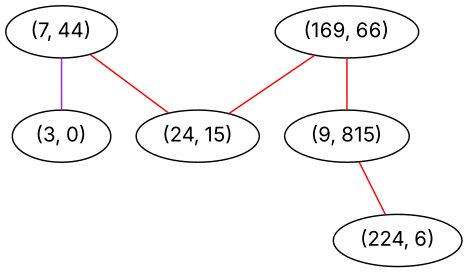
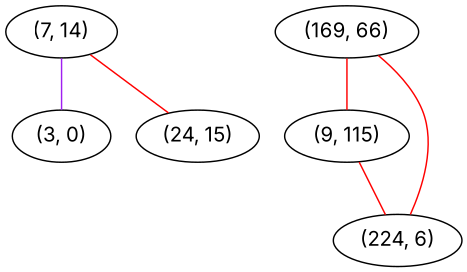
node "(7, 44)": label "(7, 44)" -> "(7, 14)"
edge "(169, 66)" -- "(24, 15)": now "(169, 66)" -- "(224, 6)"
node "(9, 815)": label "(9, 815)" -> "(9, 115)"
